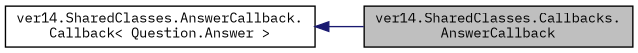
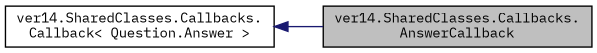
node "ver14.SharedClasses.AnswerCallback. Callback< Question.Answer >": label "ver14.SharedClasses.AnswerCallback. Callback< Question.Answer >" -> "ver14.SharedClasses.Callbacks. Callback< Question.Answer >"
